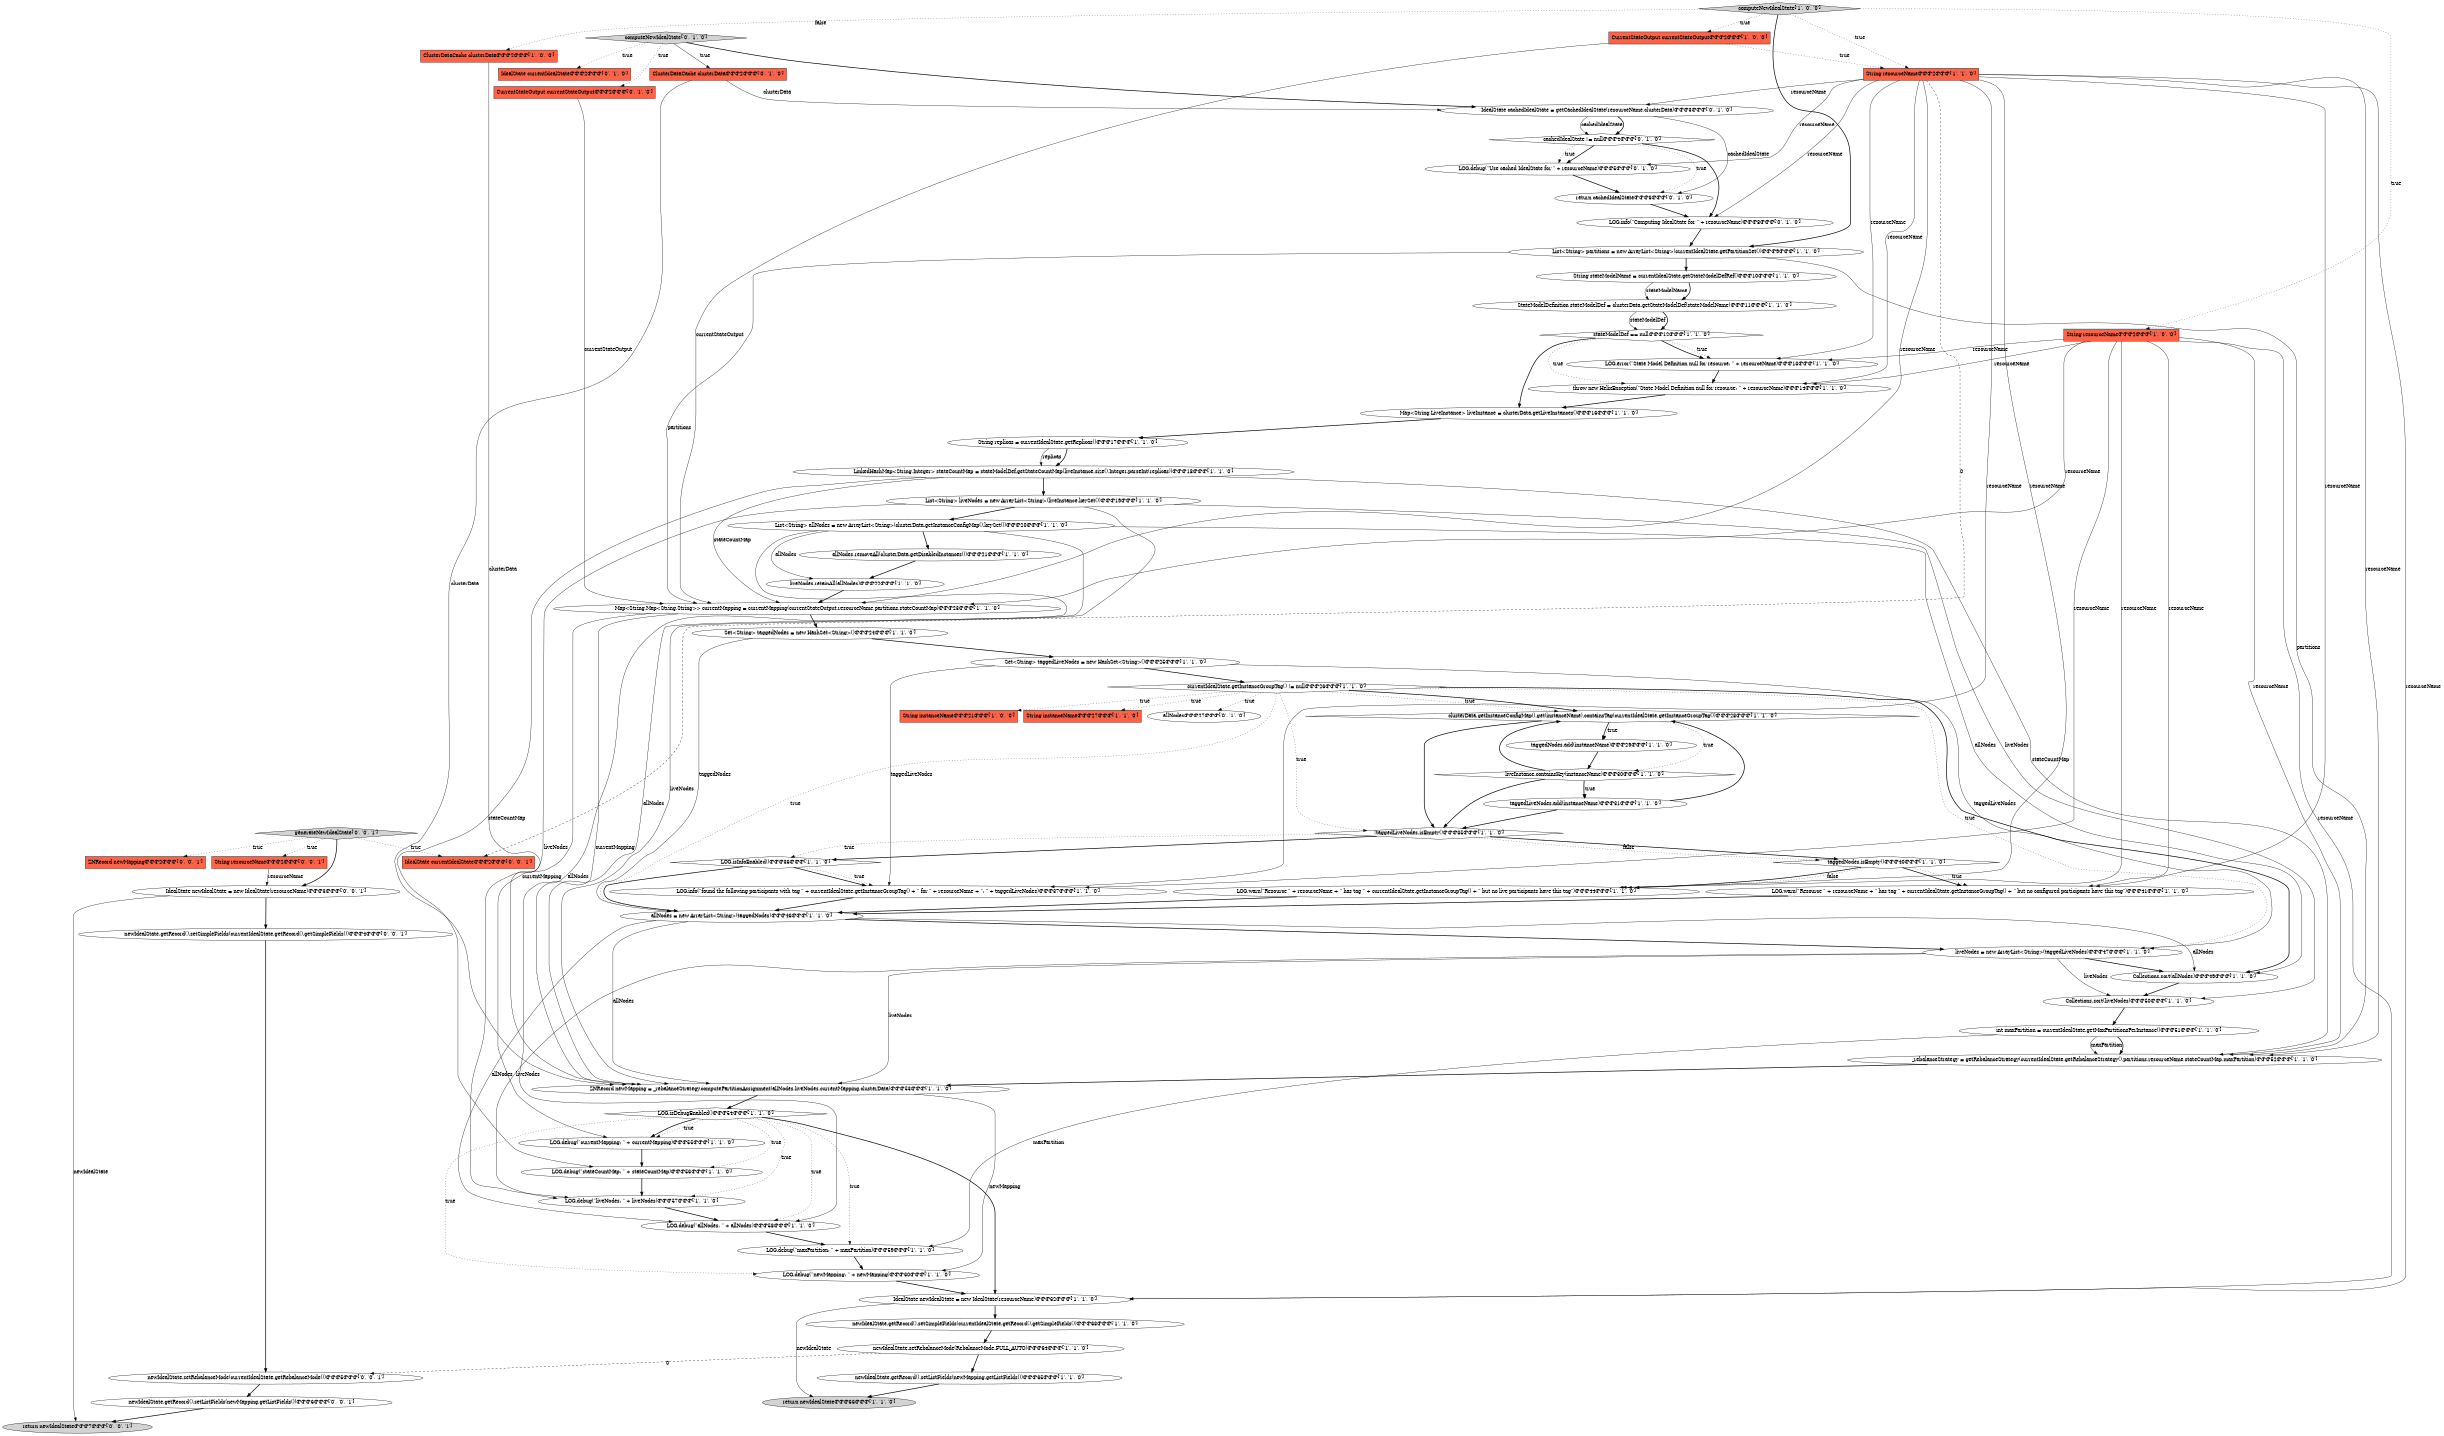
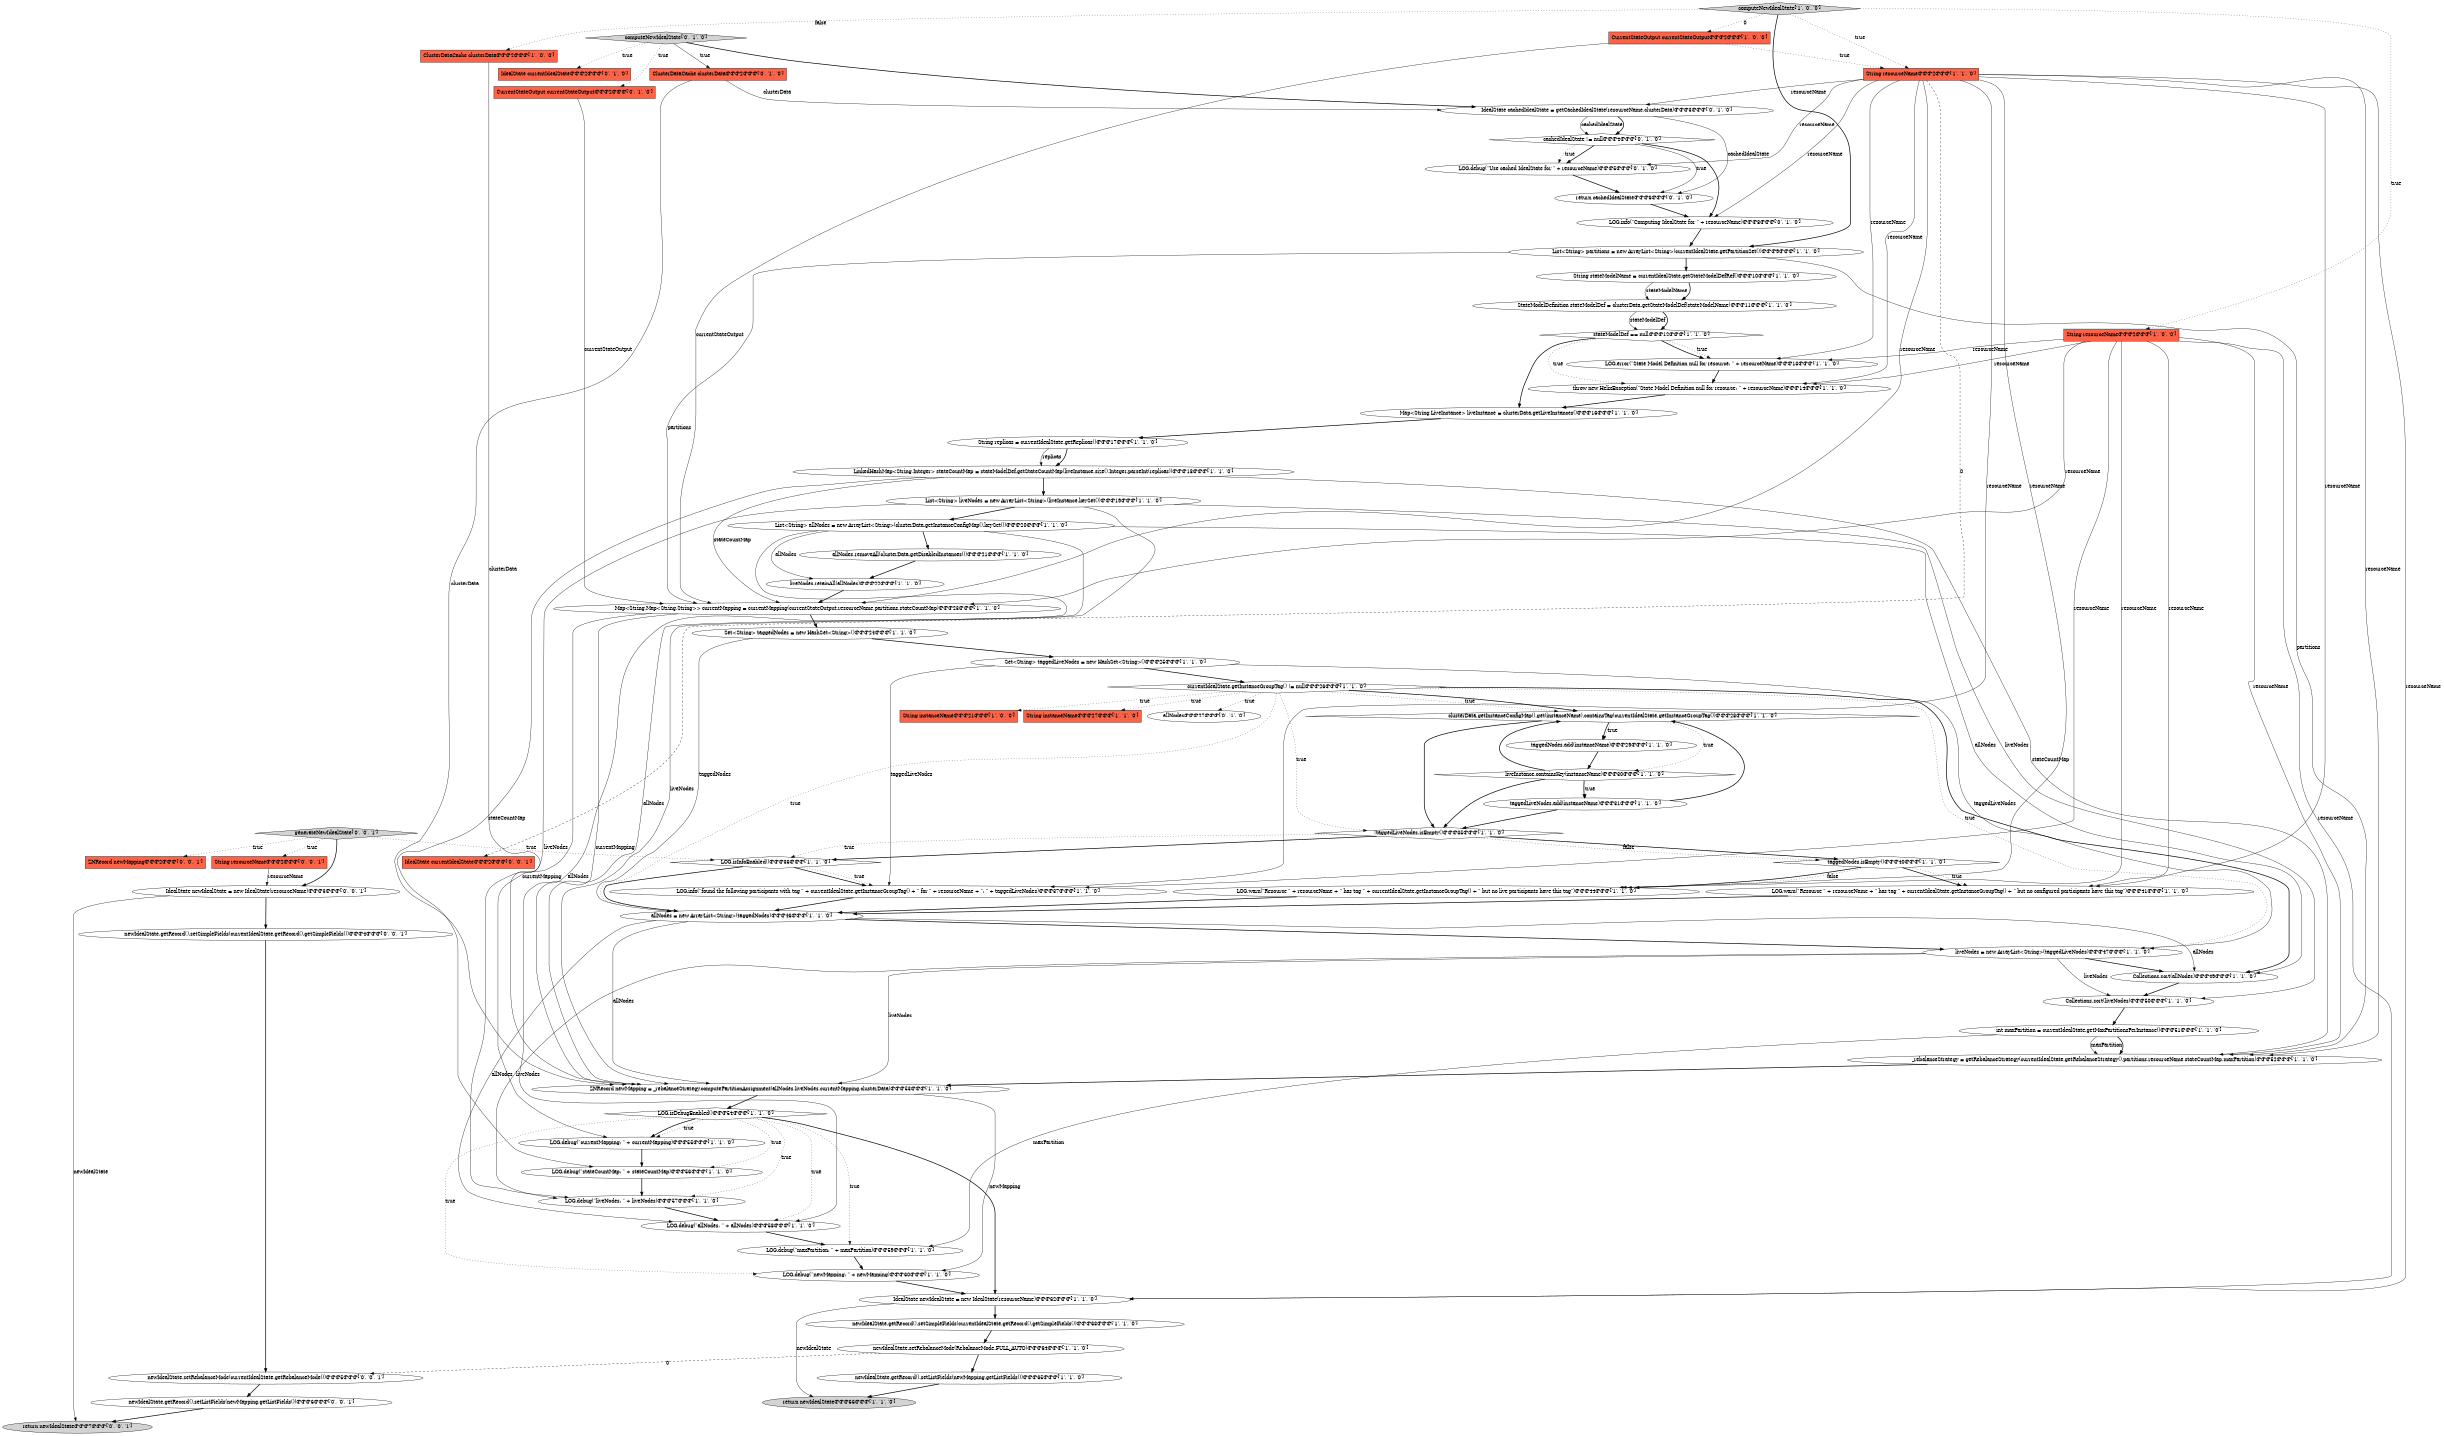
edge "computeNewIdealState['1', '0', '0']" -> "CurrentStateOutput currentStateOutput@@@2@@@['1', '0', '0']": label "true" -> "0"
edge "cachedIdealState != null@@@4@@@['0', '1', '0']" -> "return cachedIdealState@@@6@@@['0', '1', '0']": style dotted -> solid
edge "generateNewIdealState['0', '0', '1']" -> "IdealState currentIdealState@@@2@@@['0', '0', '1']": now "generateNewIdealState['0', '0', '1']" -> "LOG.isInfoEnabled()@@@36@@@['1', '1', '0']"
